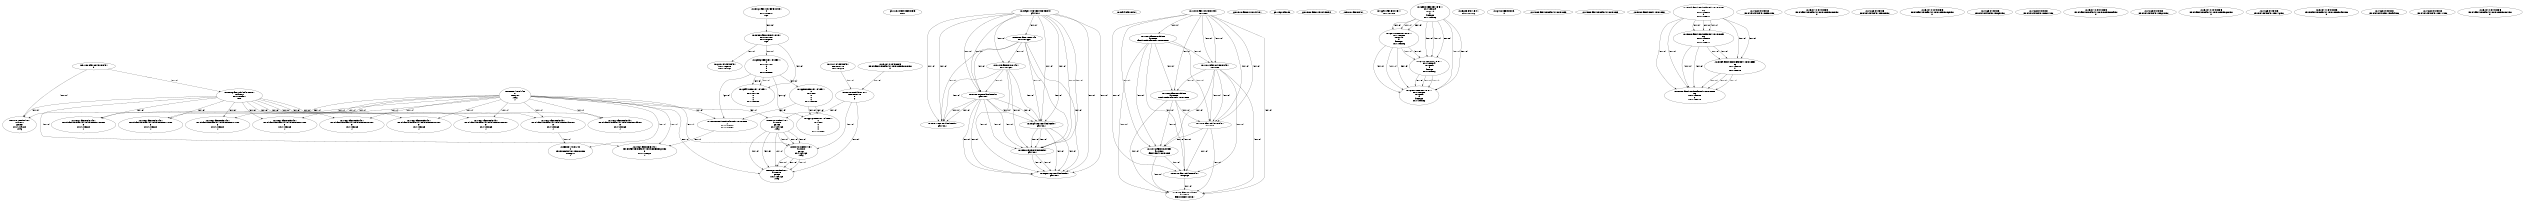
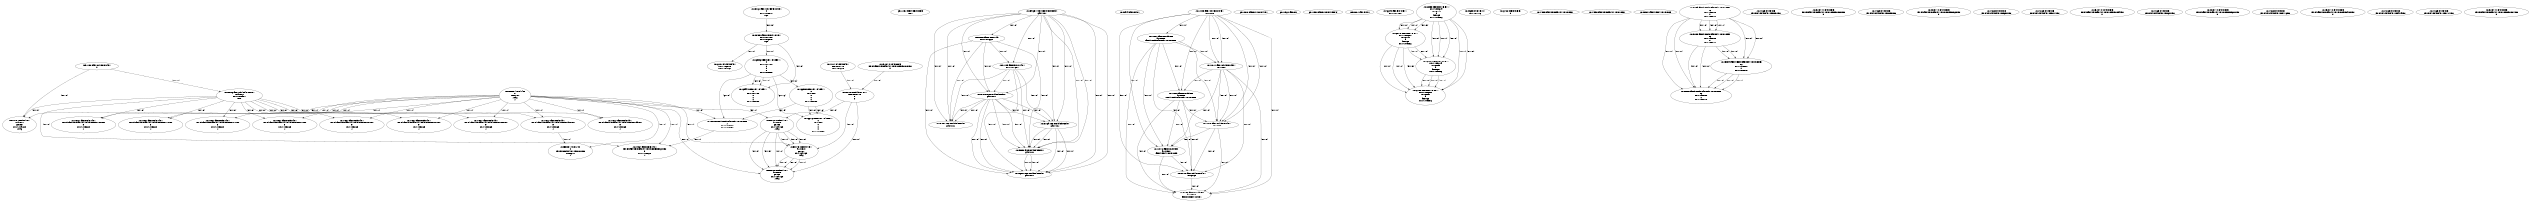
edge "4250188.GetSystemInfo 2147417660" -> "4245469.LeaveCriticalSection 6917004": removed, label "(0-->0)"
